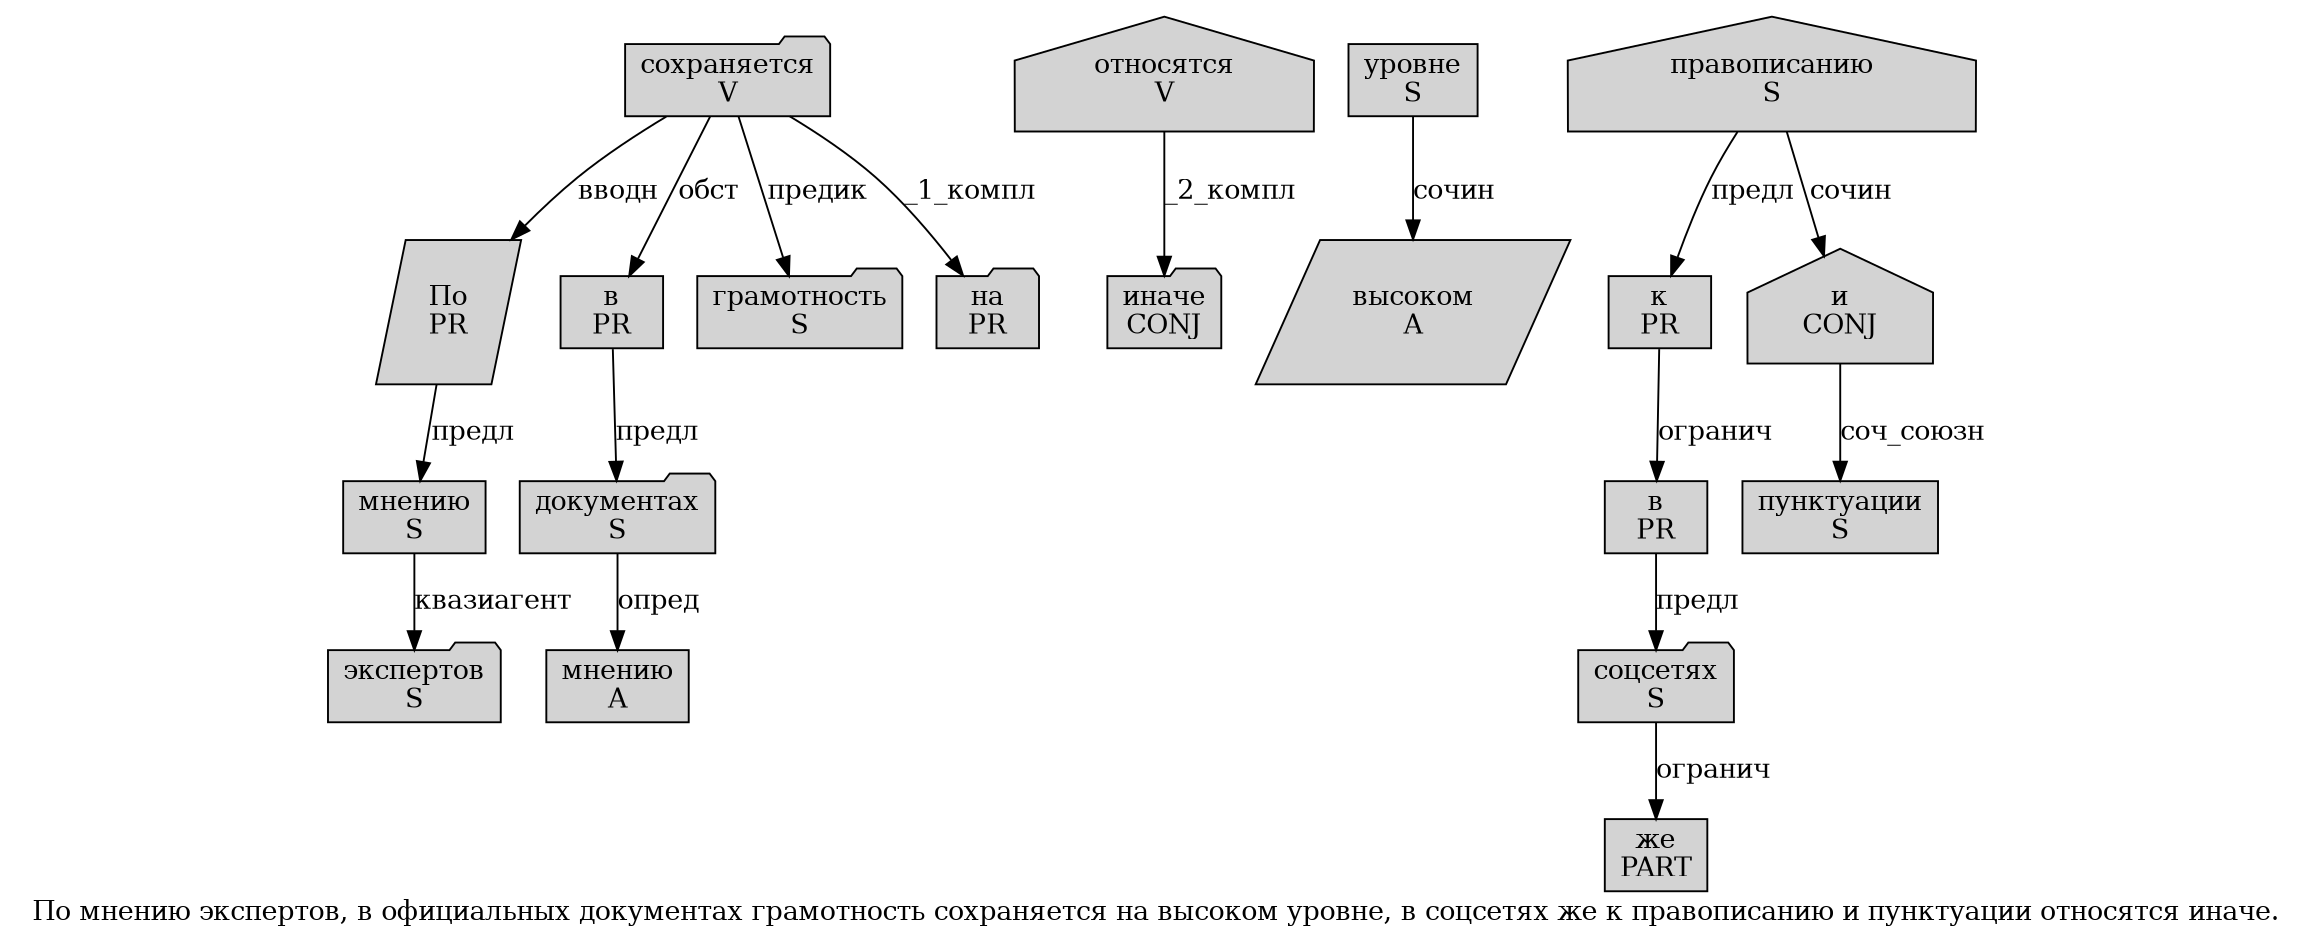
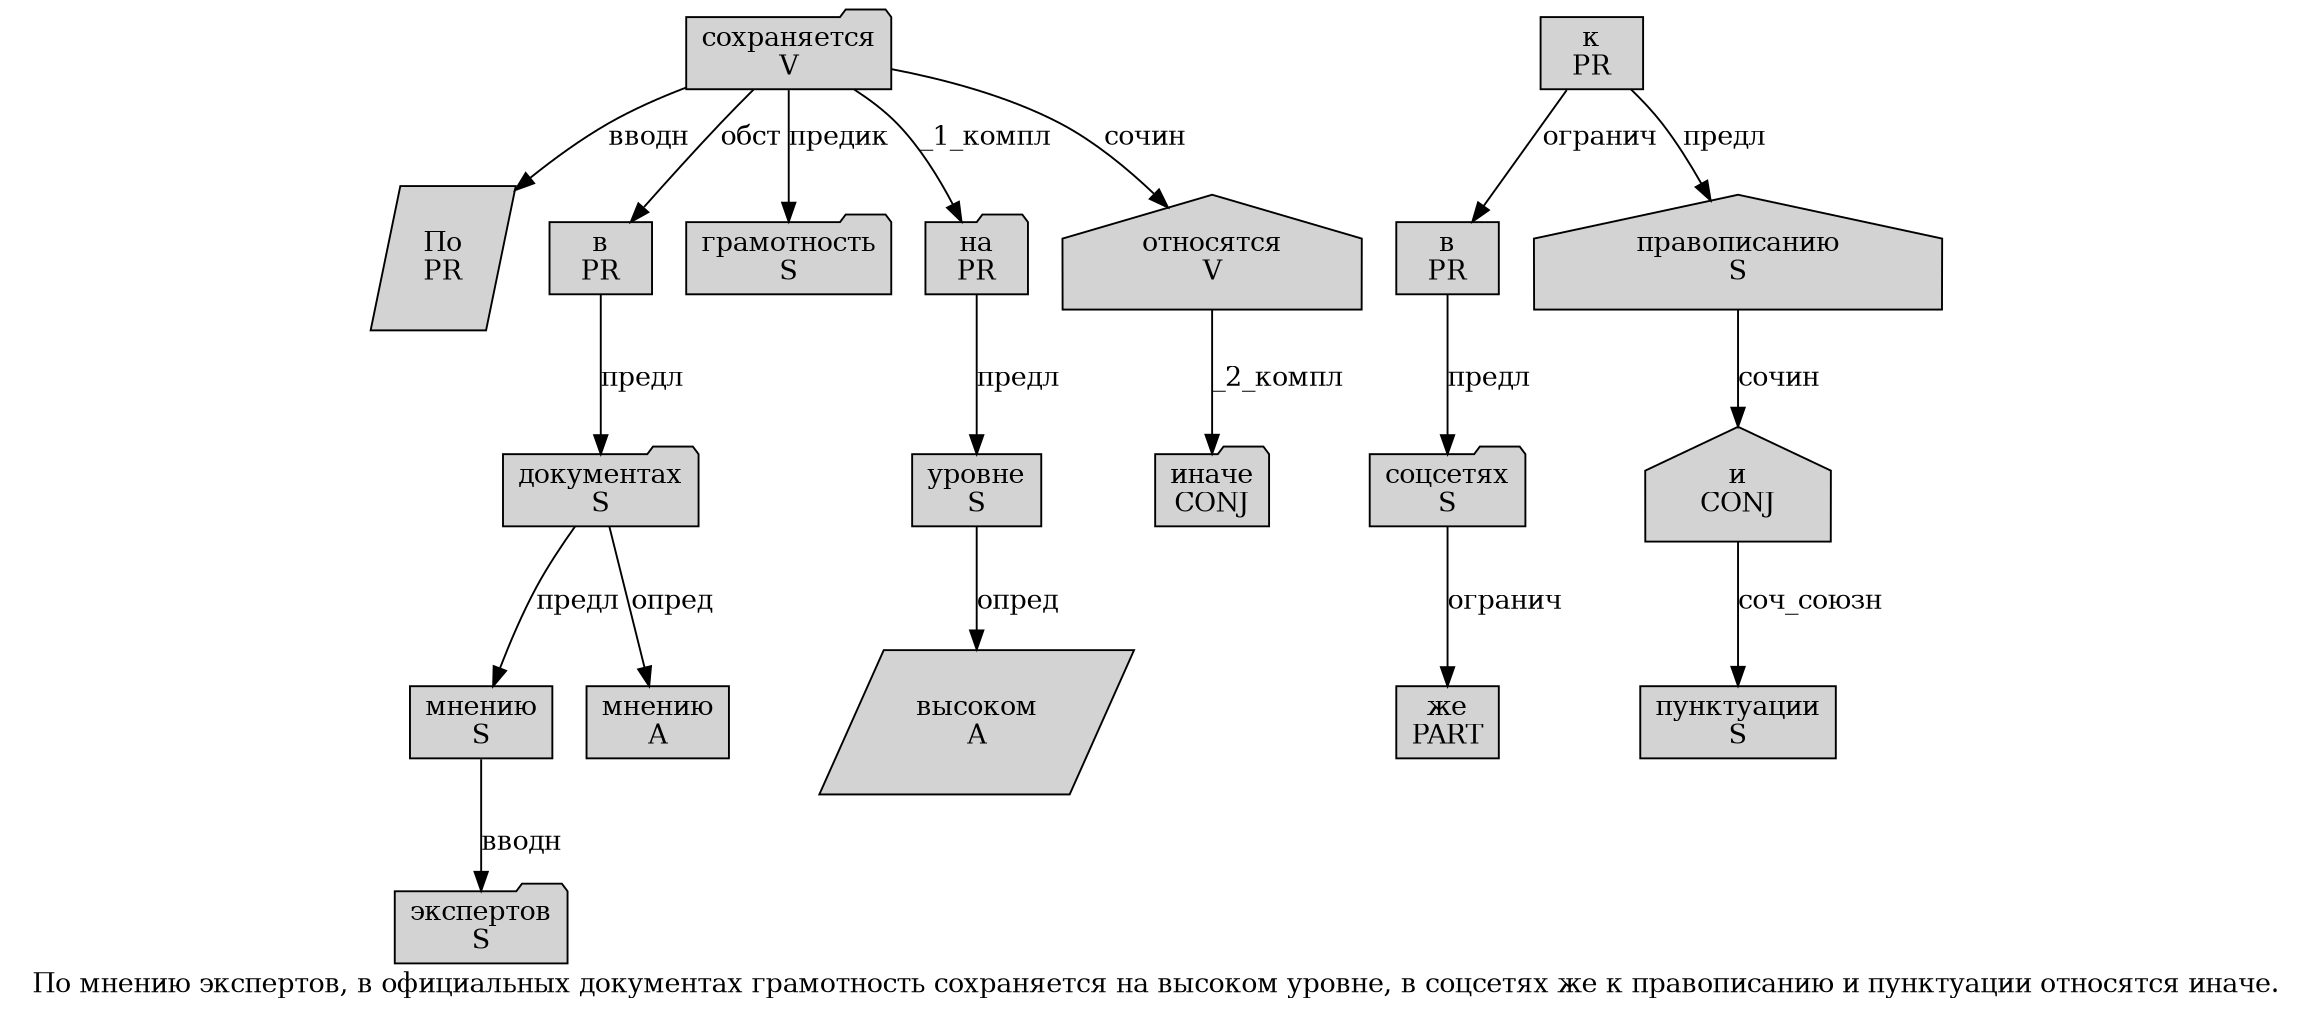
edge "сохраняется V" -> "относятся V": added, label "сочин"
edge "уровне S" -> "высоком A": label "сочин" -> "опред"
edge "правописанию S" -> "к PR": reversed
edge "на PR" -> "уровне S": added, label "предл"
edge "По PR" -> "мнению S": now "документах S" -> "мнению S"
edge "мнению S" -> "экспертов S": label "квазиагент" -> "вводн"
